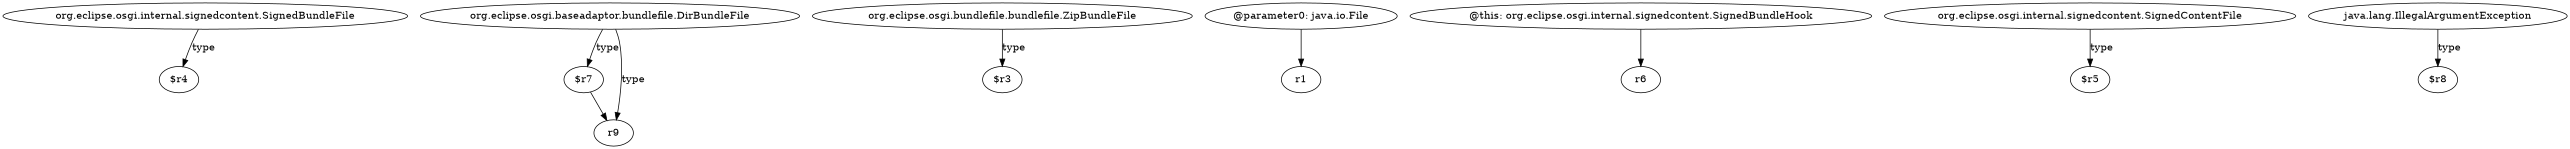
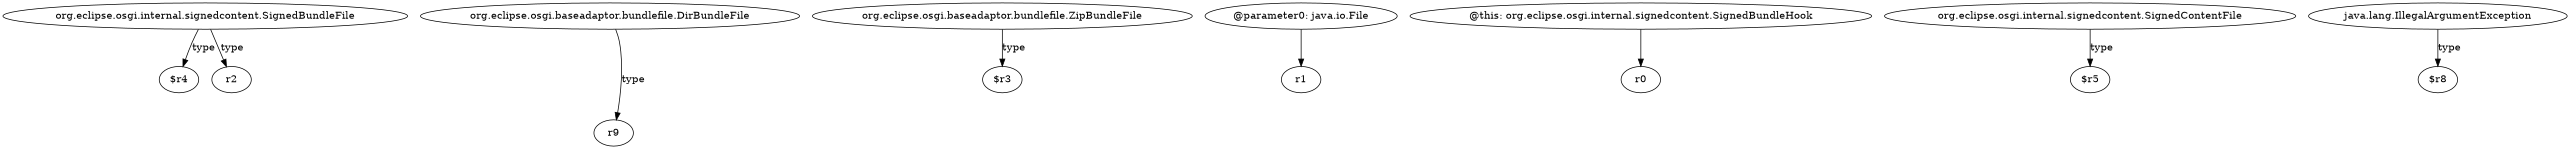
node "org.eclipse.osgi.bundlefile.bundlefile.ZipBundleFile": label "org.eclipse.osgi.bundlefile.bundlefile.ZipBundleFile" -> "org.eclipse.osgi.baseadaptor.bundlefile.ZipBundleFile"
node "r2": added
node "$r7": removed
node "r6": label "r6" -> "r0"
